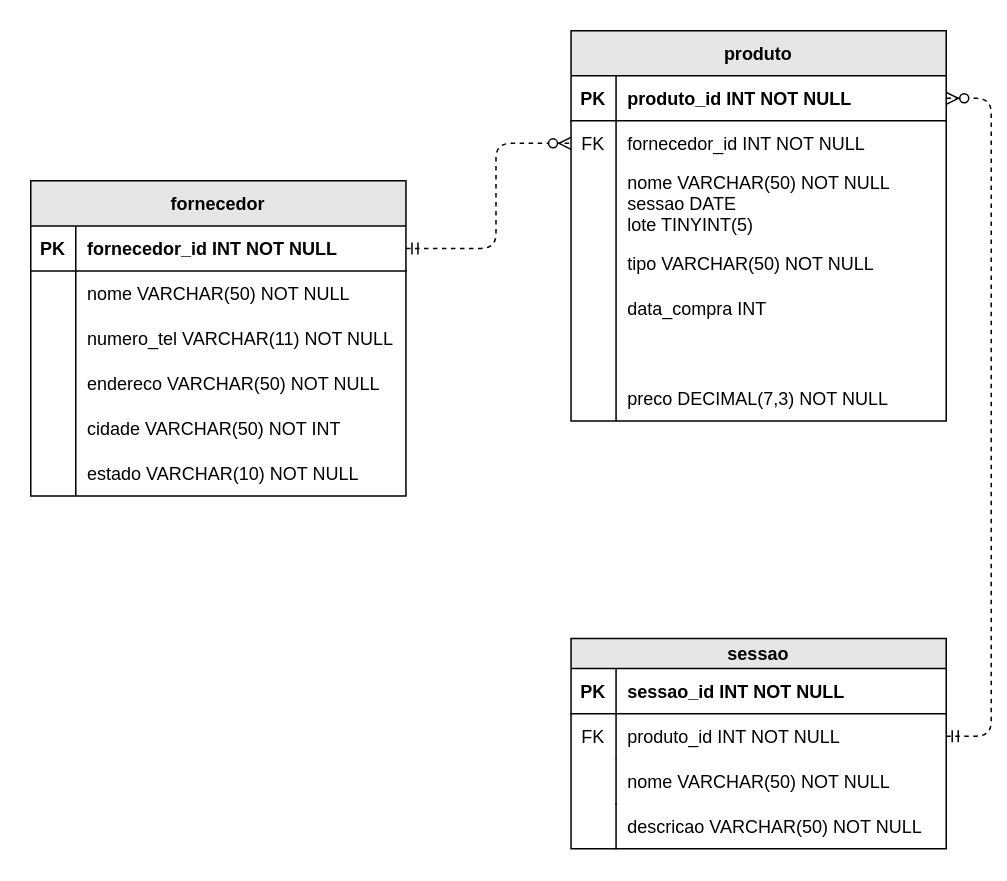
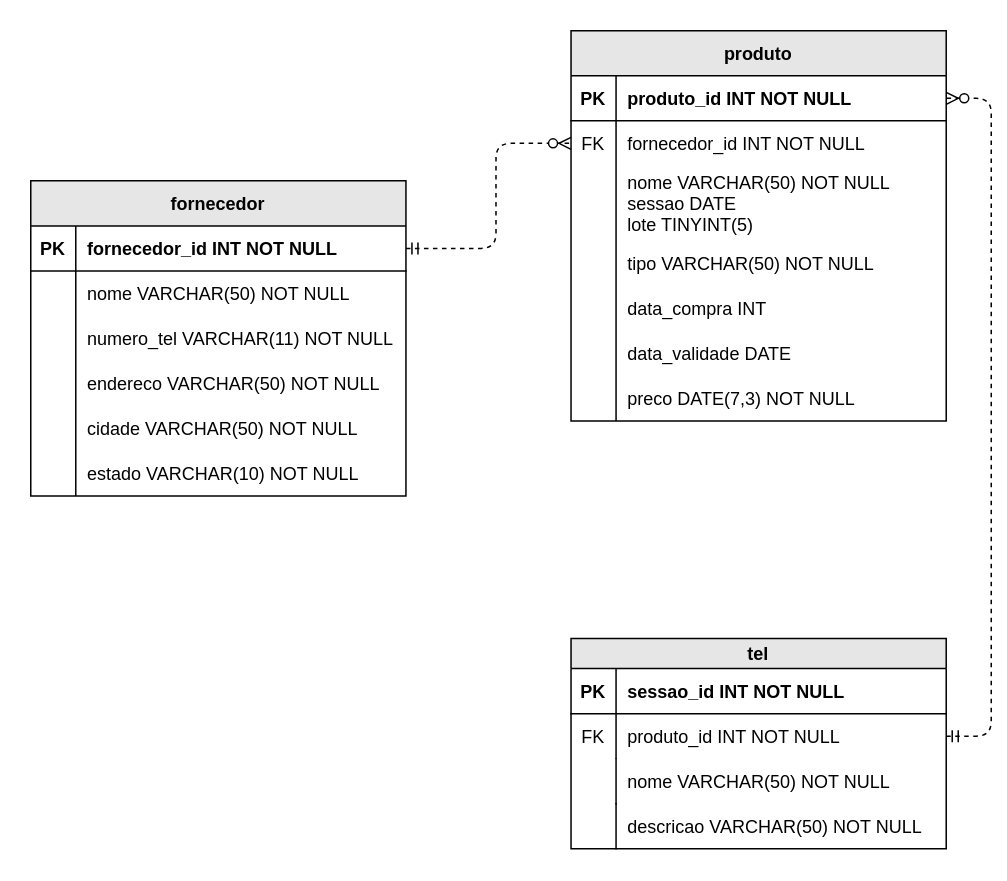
node "data_validade DATE": added
node "preco DECIMAL(7,3) NOT NULL": label "preco DECIMAL(7,3) NOT NULL" -> "preco DATE(7,3) NOT NULL"
node "cidade VARCHAR(50) NOT INT": label "cidade VARCHAR(50) NOT INT" -> "cidade VARCHAR(50) NOT NULL"
node "sessao": label "sessao" -> "tel"
